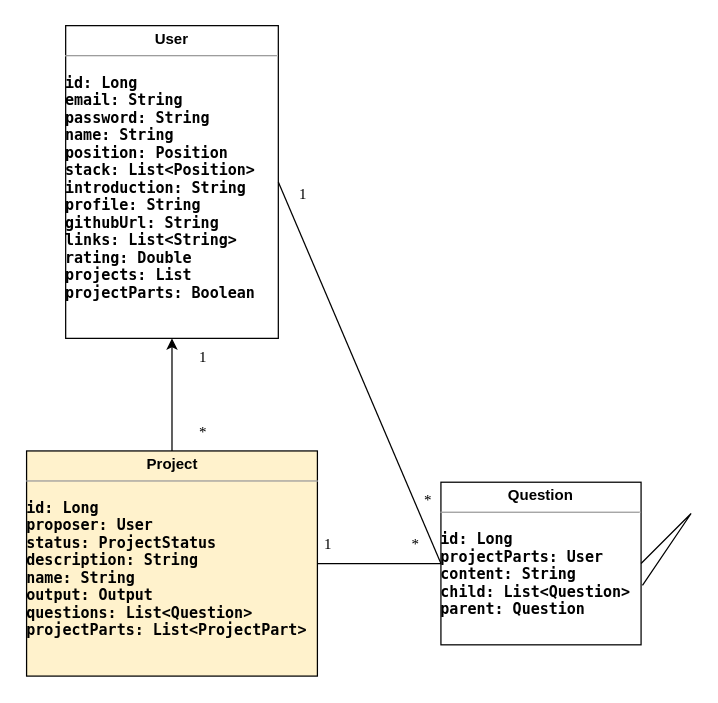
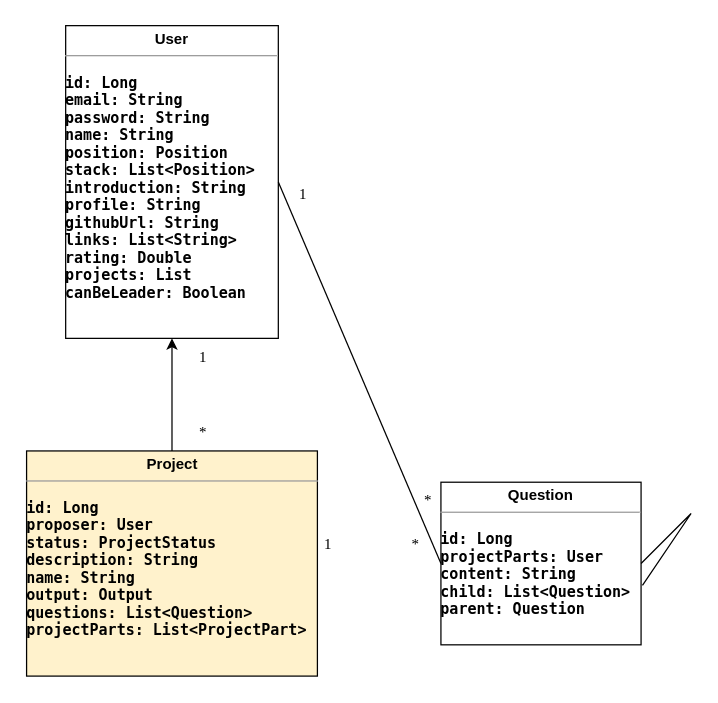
node "User id: Longemail: Stringpassword: Stringname: Stringposition: Positionstack: List<Position>introduction: Stringprofile: StringgithubUrl: Stringlinks: List<String>rating: Doubleprojects: ListprojectParts: Boolean": label "User id: Longemail: Stringpassword: Stringname: Stringposition: Positionstack: List<Position>introduction: Stringprofile: StringgithubUrl: Stringlinks: List<String>rating: Doubleprojects: ListprojectParts: Boolean" -> "User id: Longemail: Stringpassword: Stringname: Stringposition: Positionstack: List<Position>introduction: Stringprofile: StringgithubUrl: Stringlinks: List<String>rating: Doubleprojects: ListcanBeLeader: Boolean"
edge "Project id: Longproposer: Userstatus: ProjectStatusdescription: Stringname: Stringoutput: Outputquestions: List<Question>projectParts: List<ProjectPart>" -- "Question id: LongprojectParts: Usercontent: Stringchild: List<Question>parent: Question": removed
